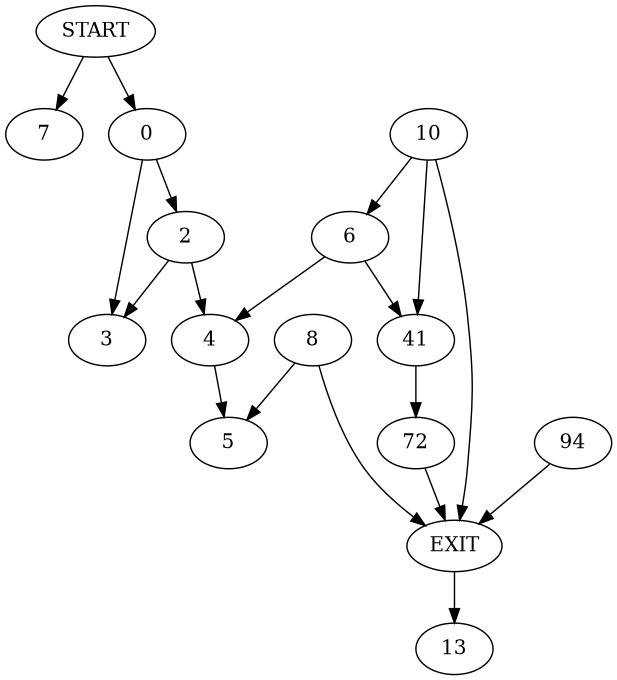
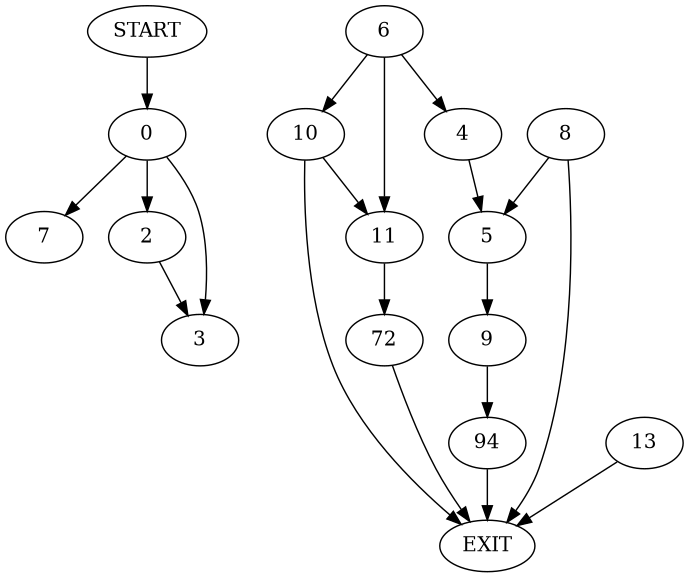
edge "START" -> "7": now "0" -> "7"
edge "10" -> "6": reversed
edge "2" -> "4": removed
node "41": label "41" -> "11"
node "9": added
edge "EXIT" -> "13": reversed
